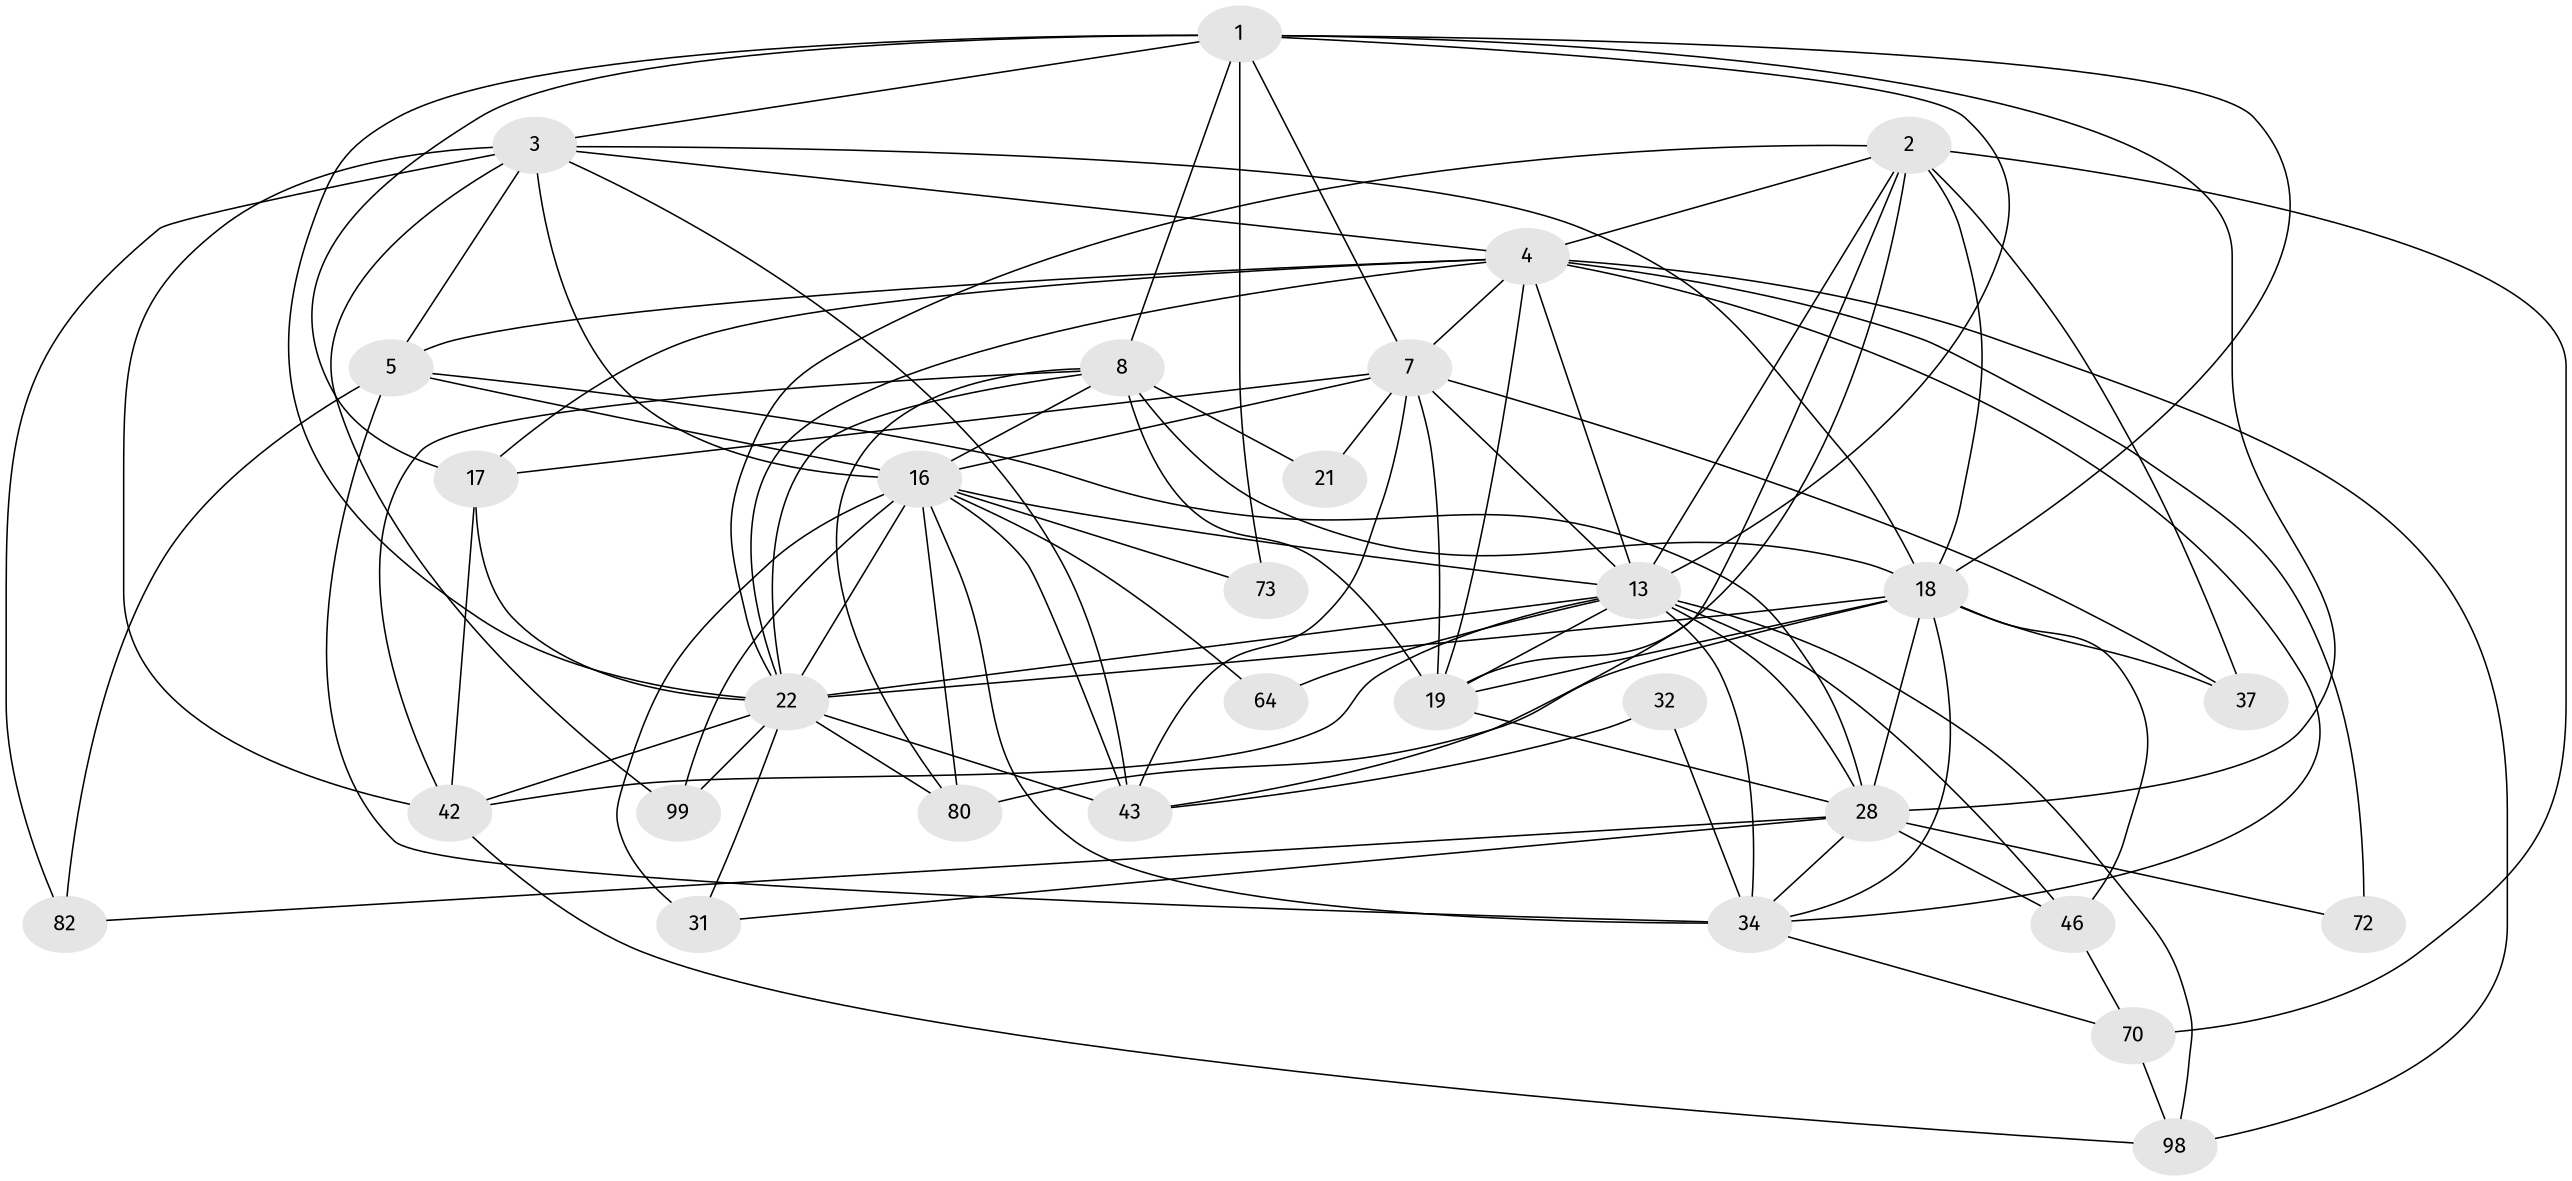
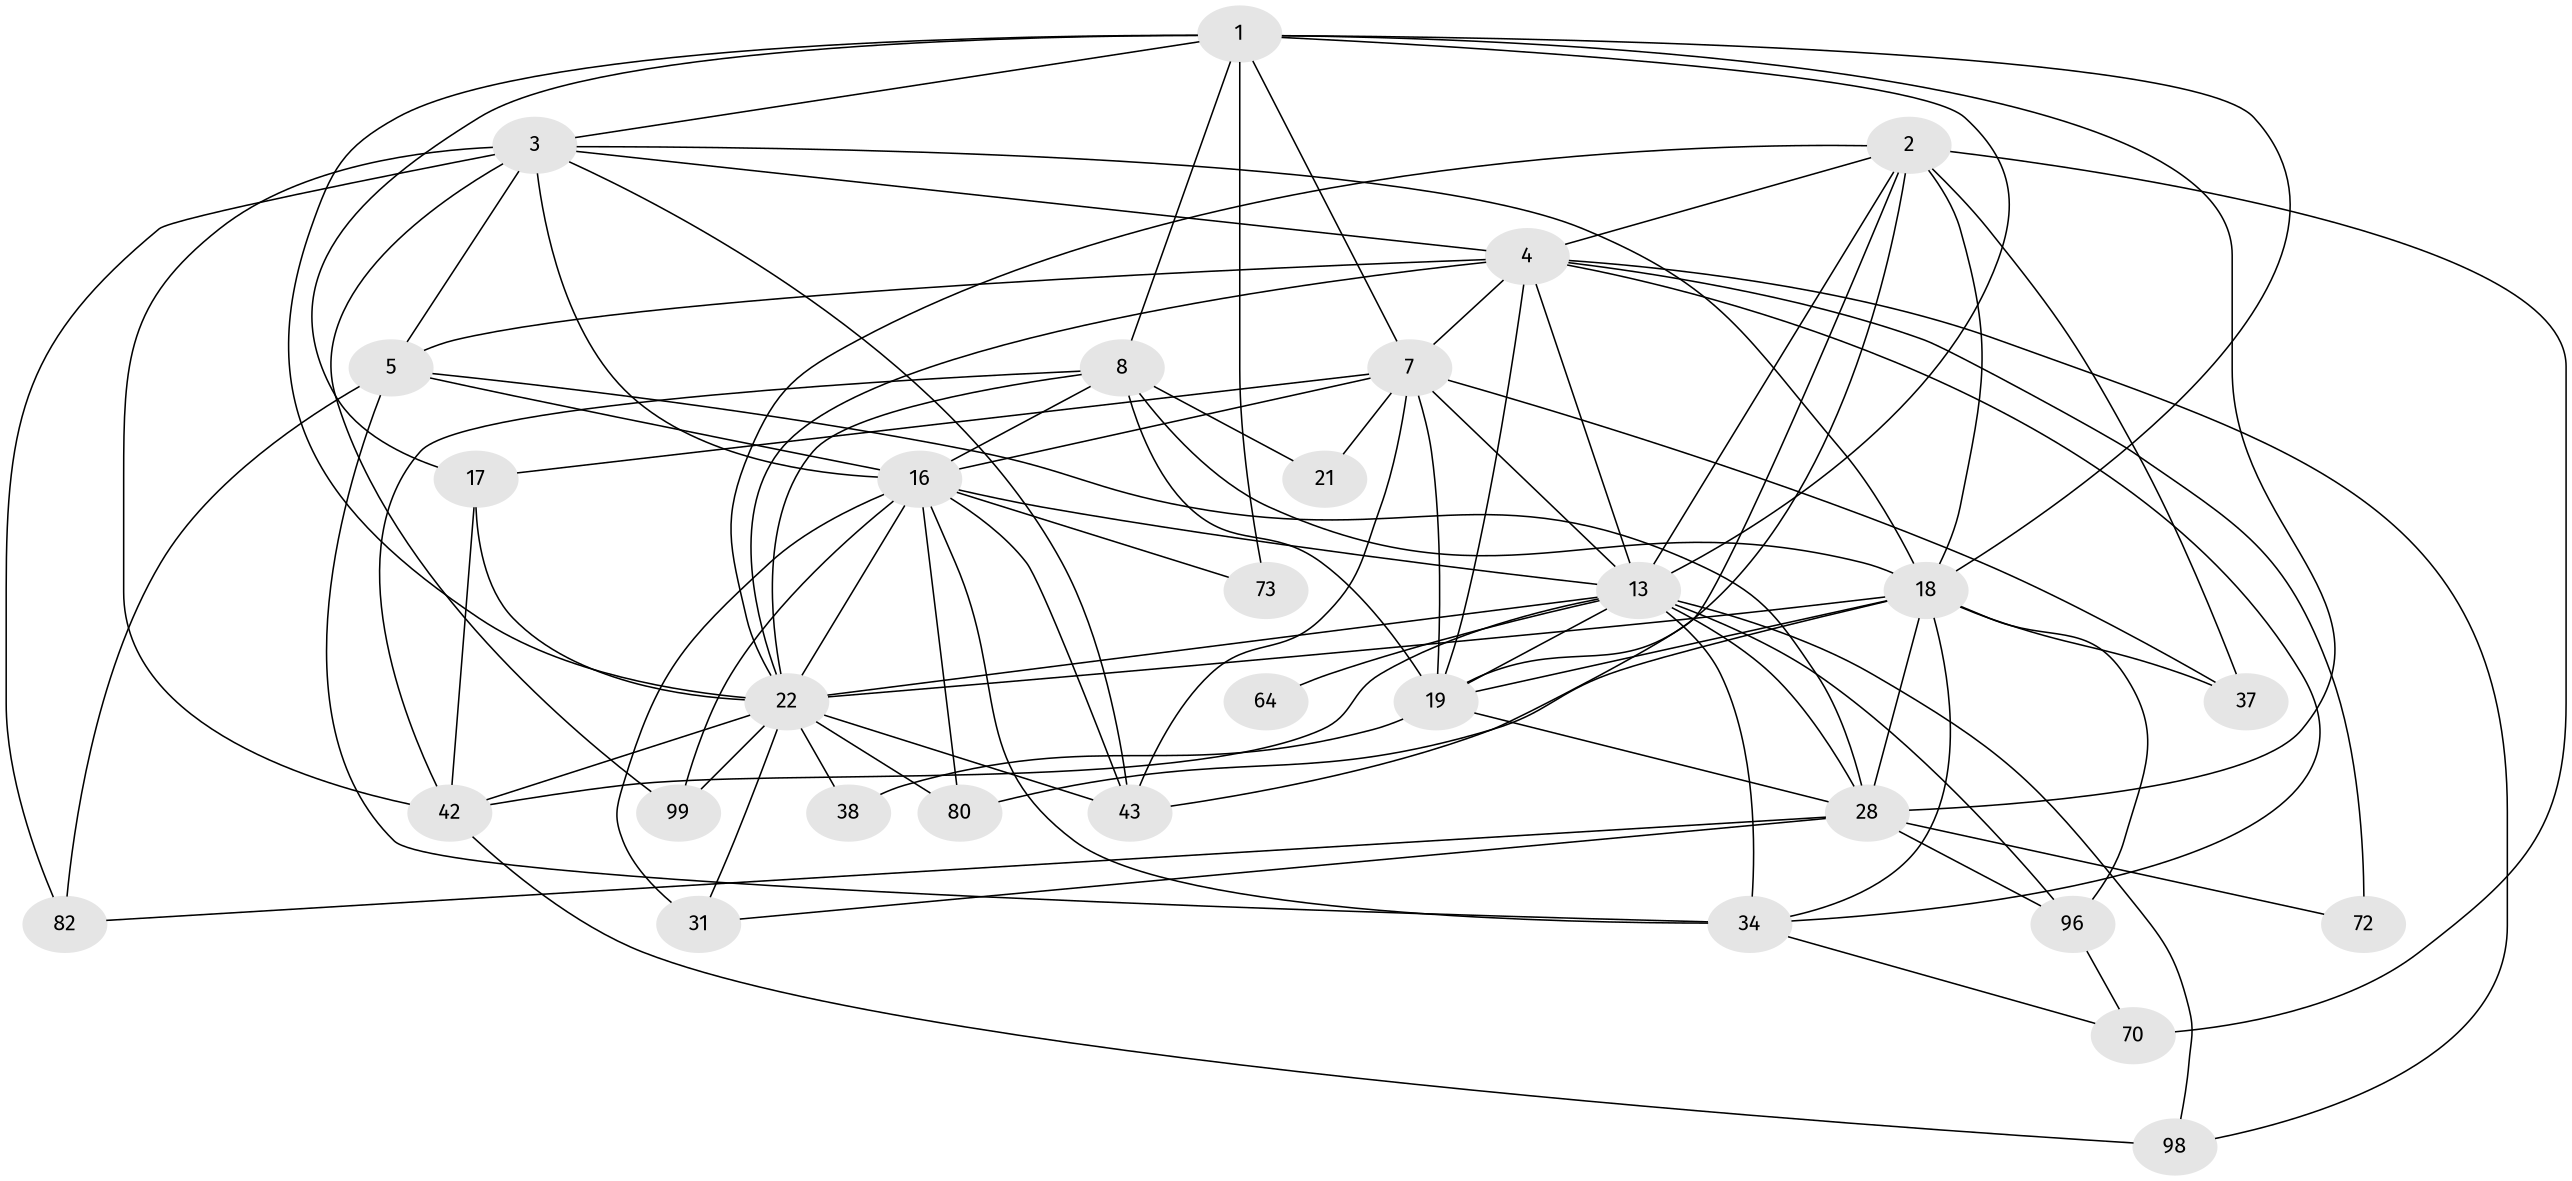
edge "4" -- "17": removed
edge "8" -- "80": removed
edge "16" -- "64": removed
node "32": removed
node "38": added
edge "28" -- "34": removed
node "46": label "46" -> "96"
edge "70" -- "98": removed
